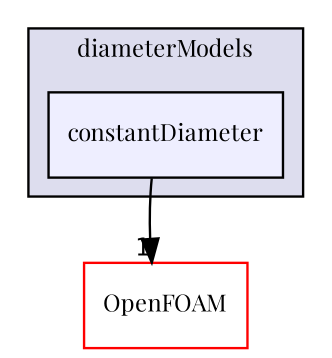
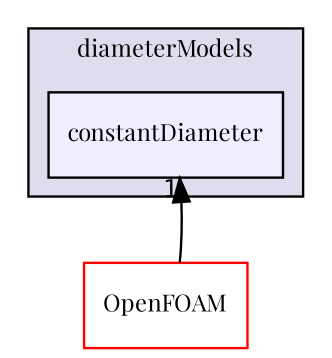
edge "constantDiameter" -> "OpenFOAM": reversed
